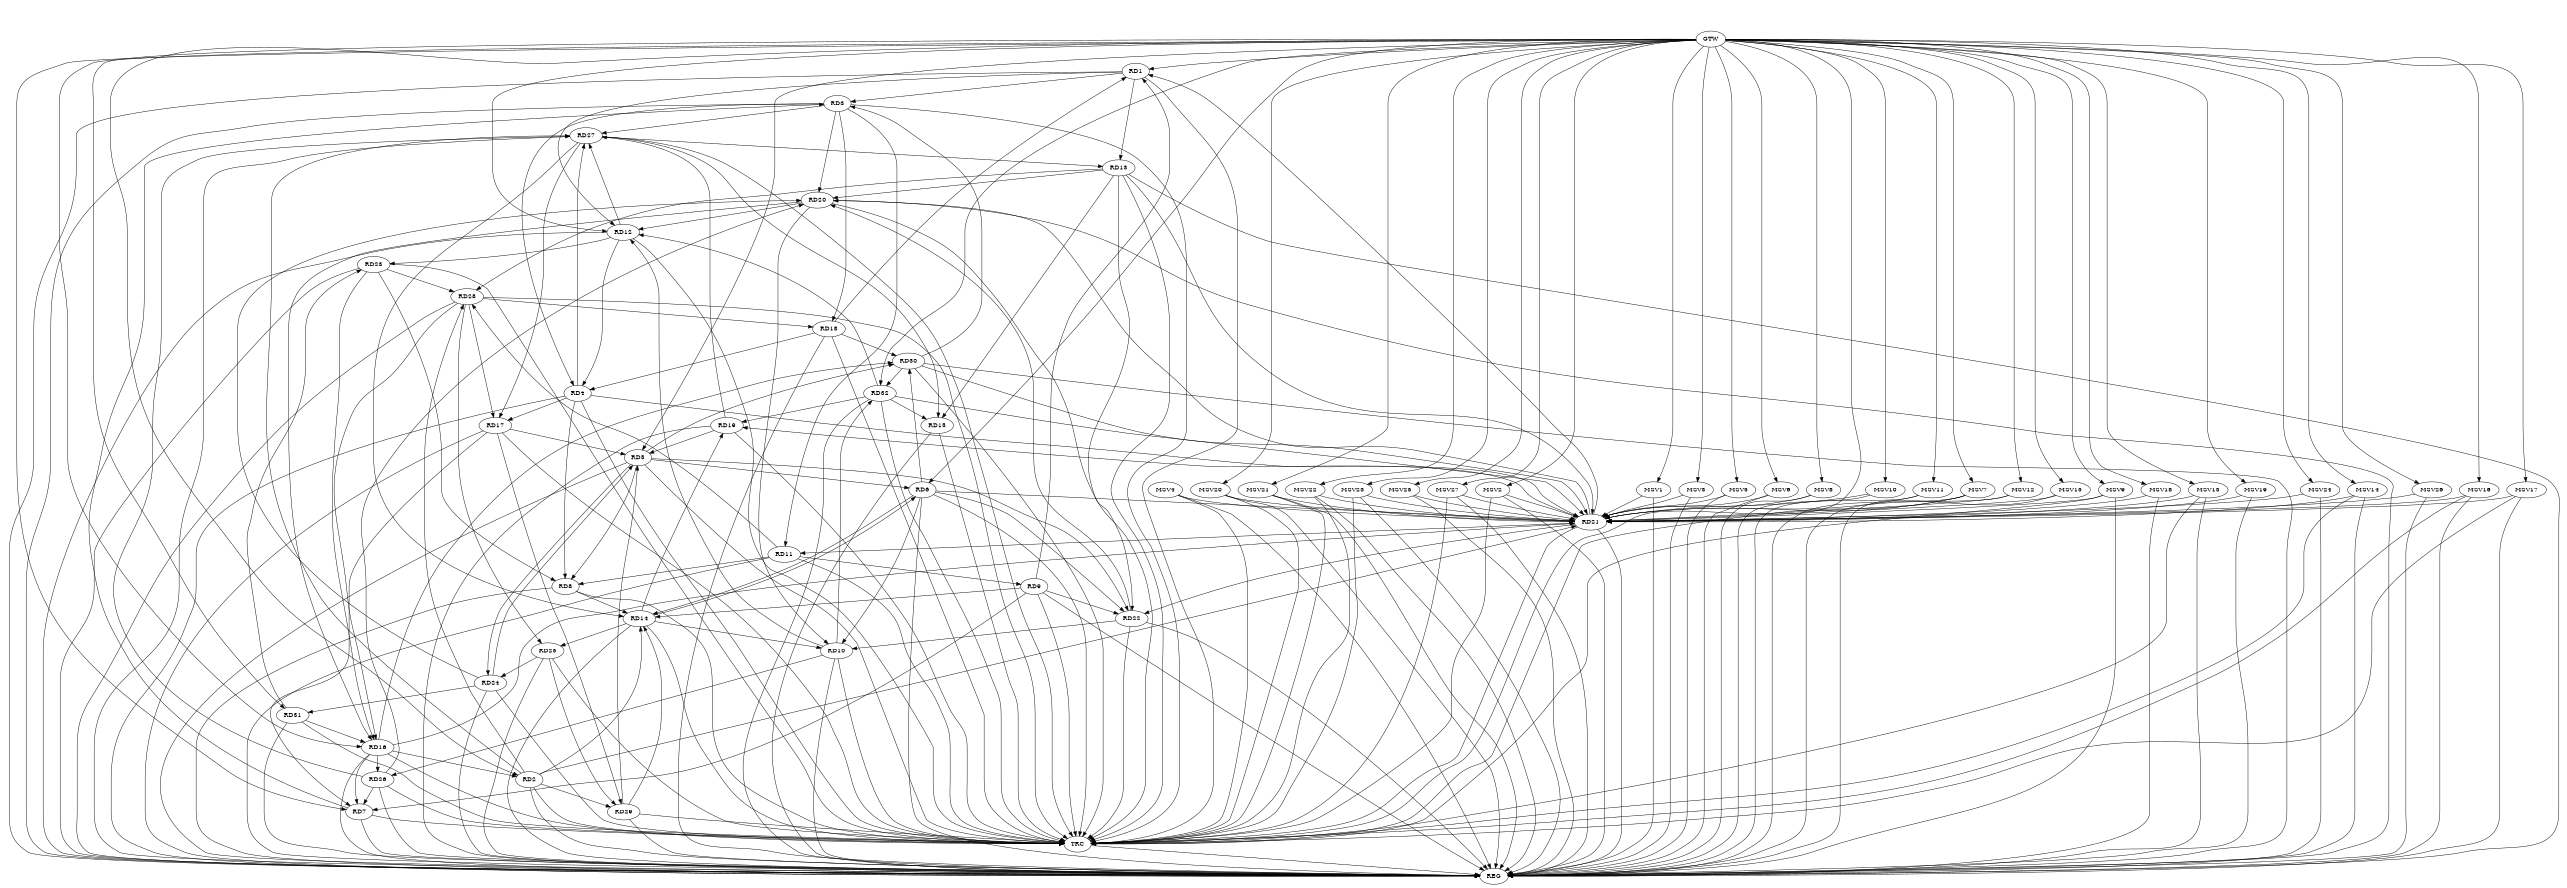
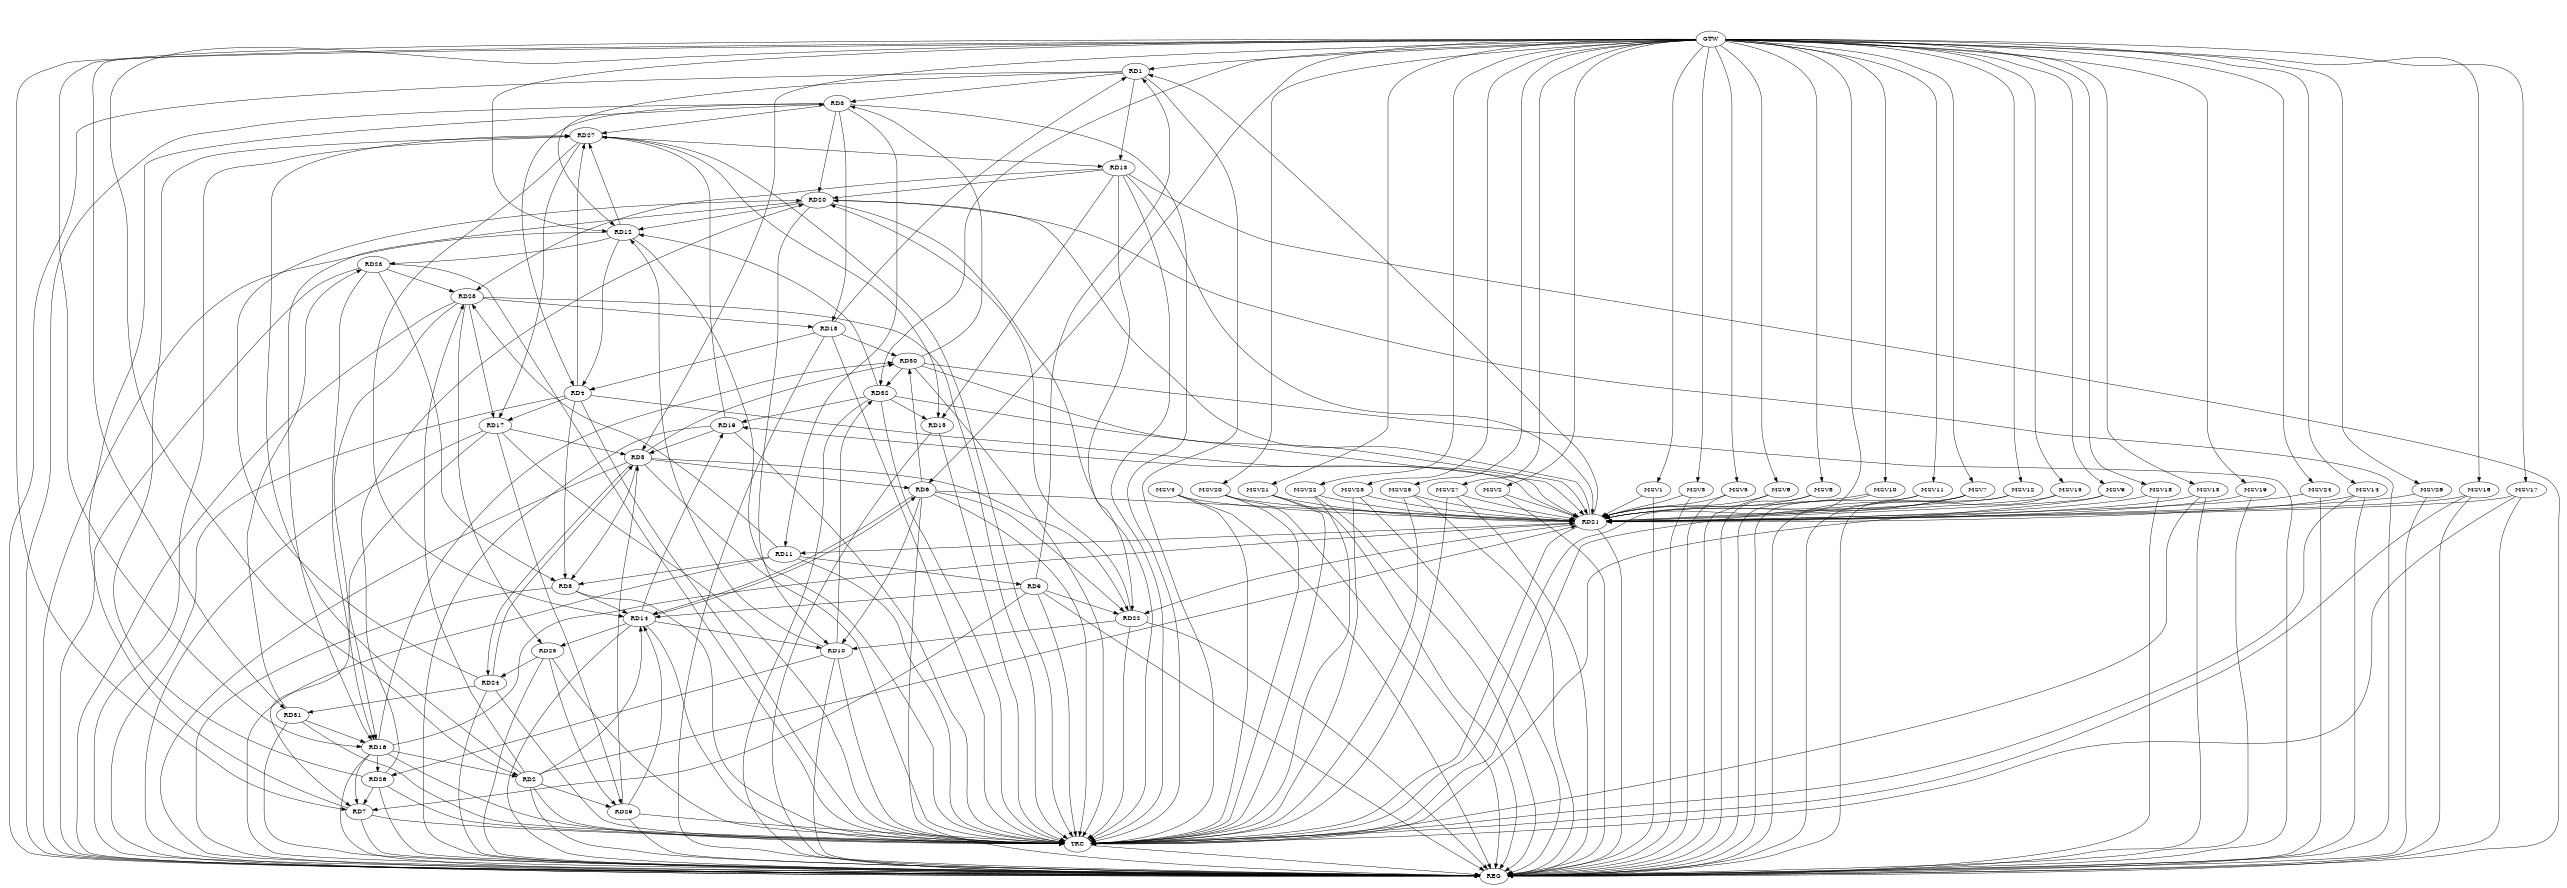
edge "MSV2" -> "TRC": now "MSV25" -> "TRC"
edge "MSV9" -> "REG": removed
